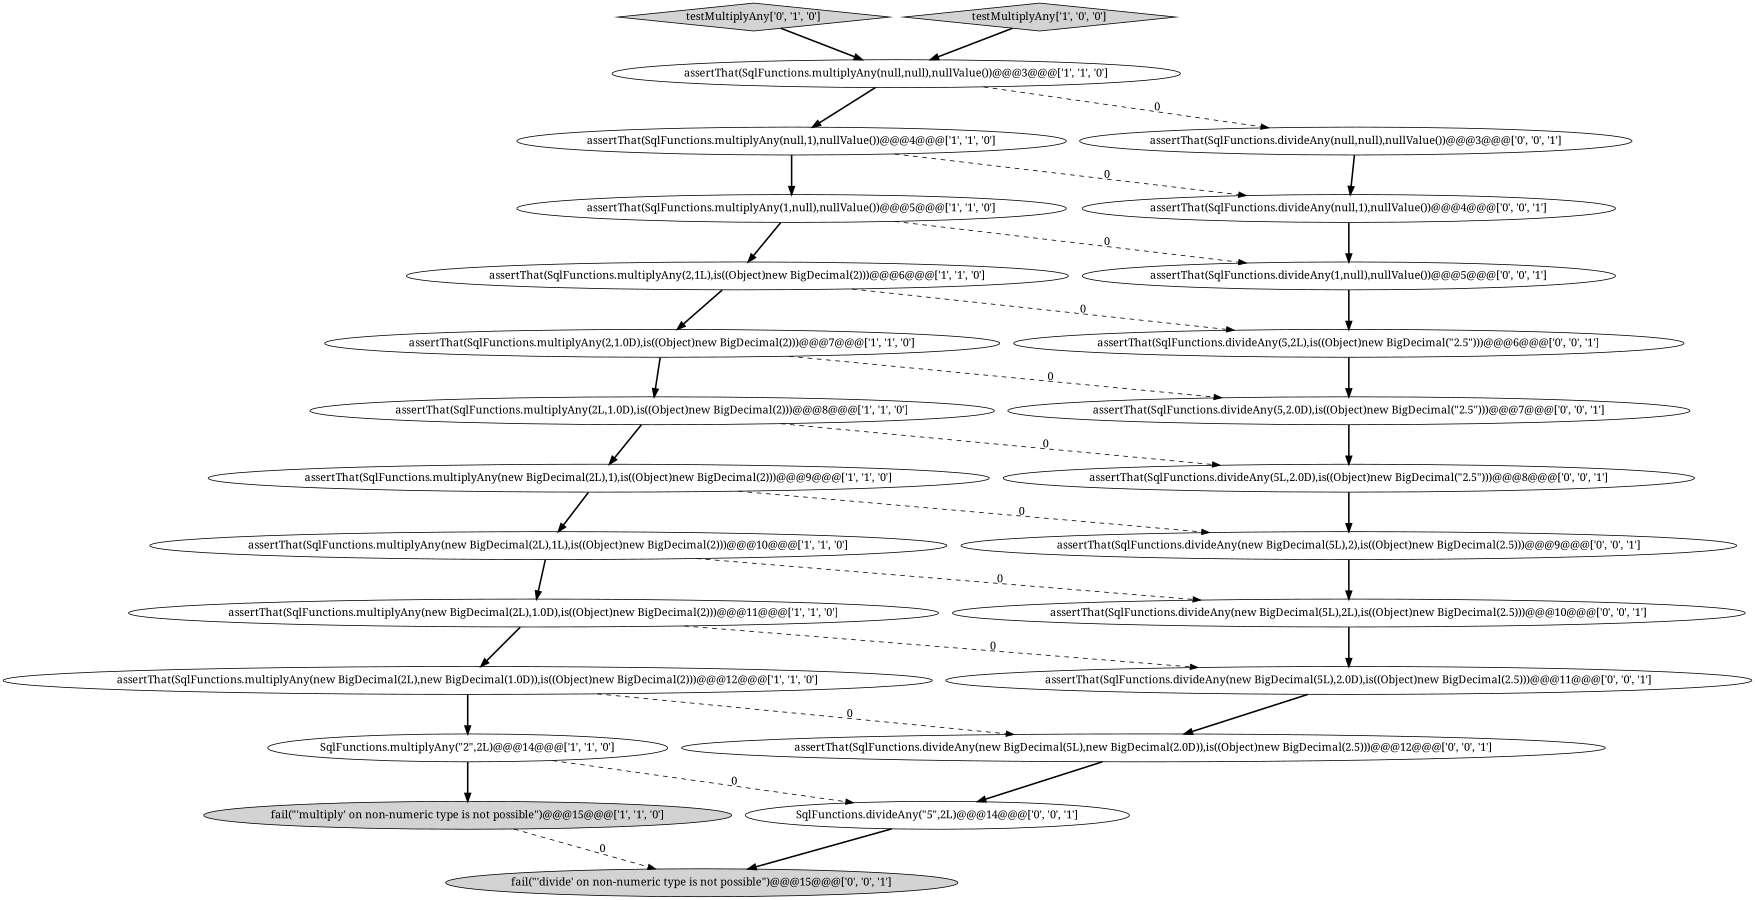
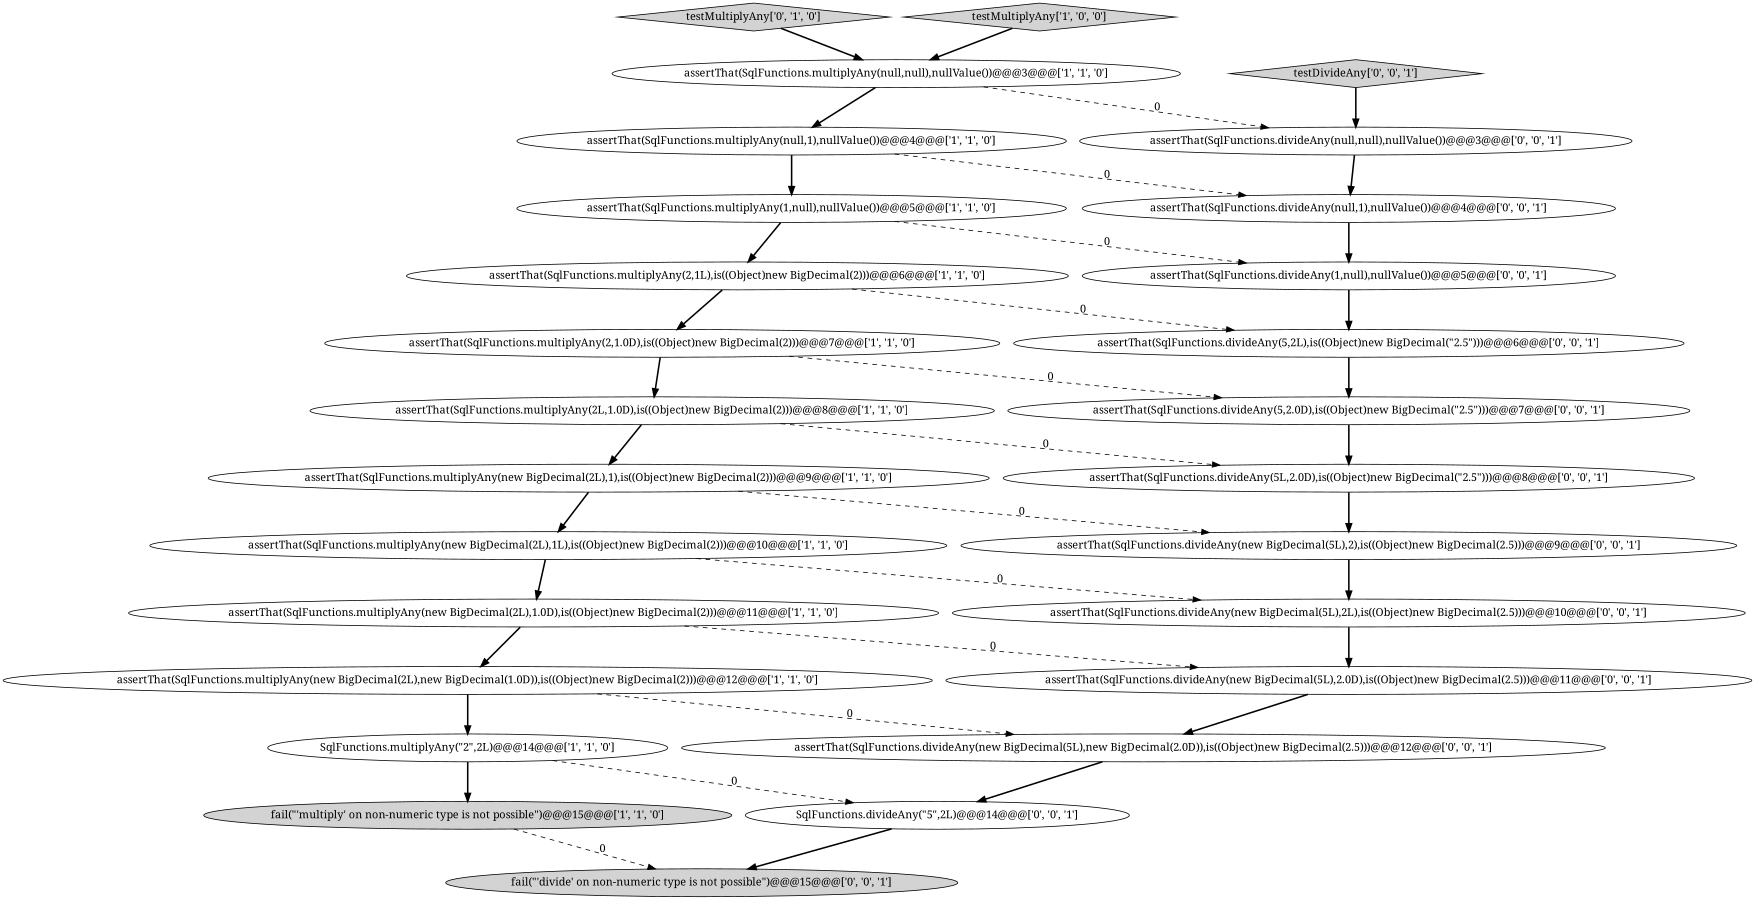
node "testDivideAny['0', '0', '1']": added
